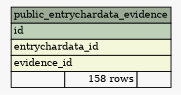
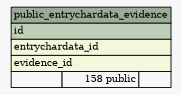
node "public_entrychardata_evidence": text "158 rows" -> "158 public"
